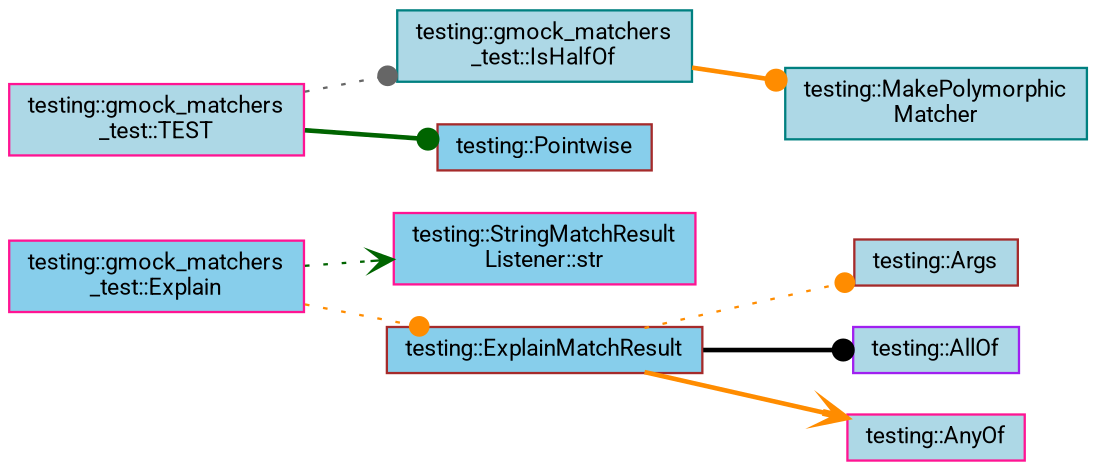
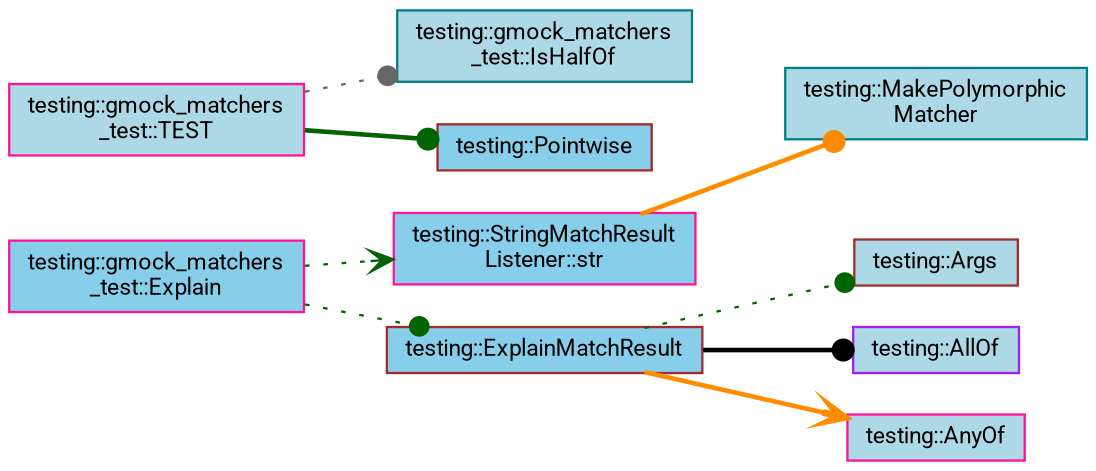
edge "testing::gmock_matchers _test::IsHalfOf" -> "testing::MakePolymorphic Matcher": now "testing::StringMatchResult Listener::str" -> "testing::MakePolymorphic Matcher"
edge "testing::ExplainMatchResult" -> "testing::Args": color darkorange -> darkgreen
edge "testing::gmock_matchers _test::Explain" -> "testing::ExplainMatchResult": color darkorange -> darkgreen
